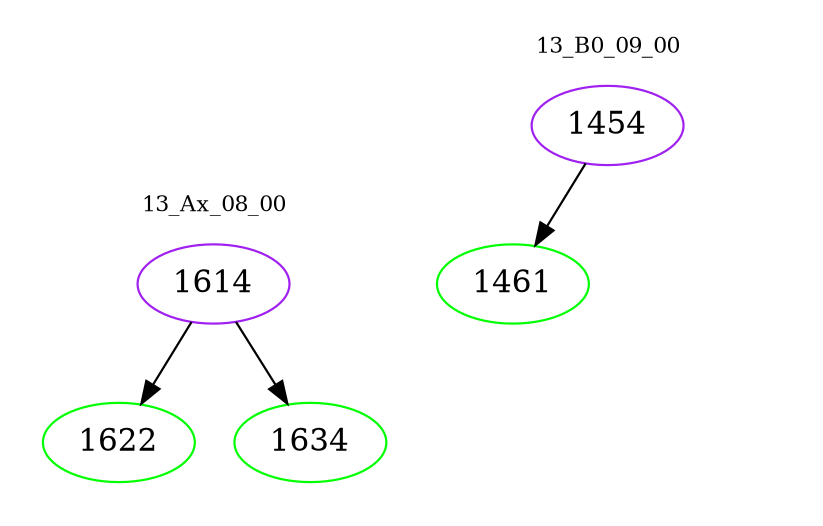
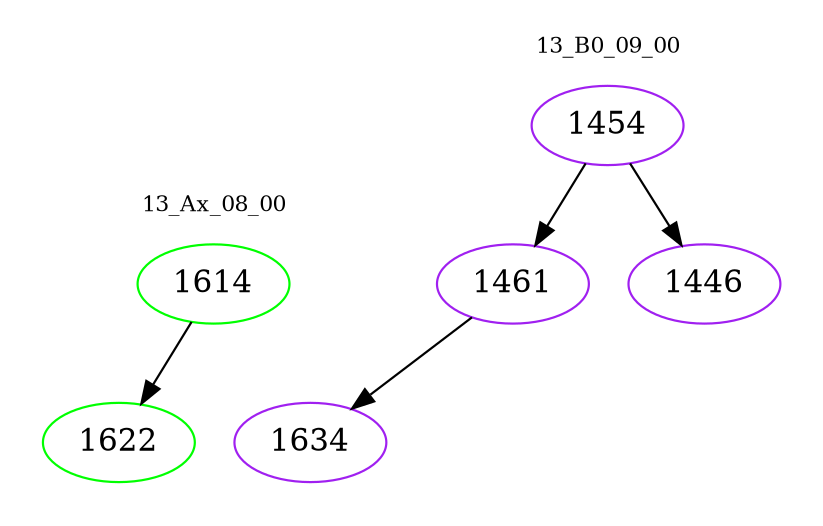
node "1614": color purple -> green
node "1461": color green -> purple
node "1446": added
edge "1614" -> "1634": now "1461" -> "1634"
node "1634": color green -> purple
